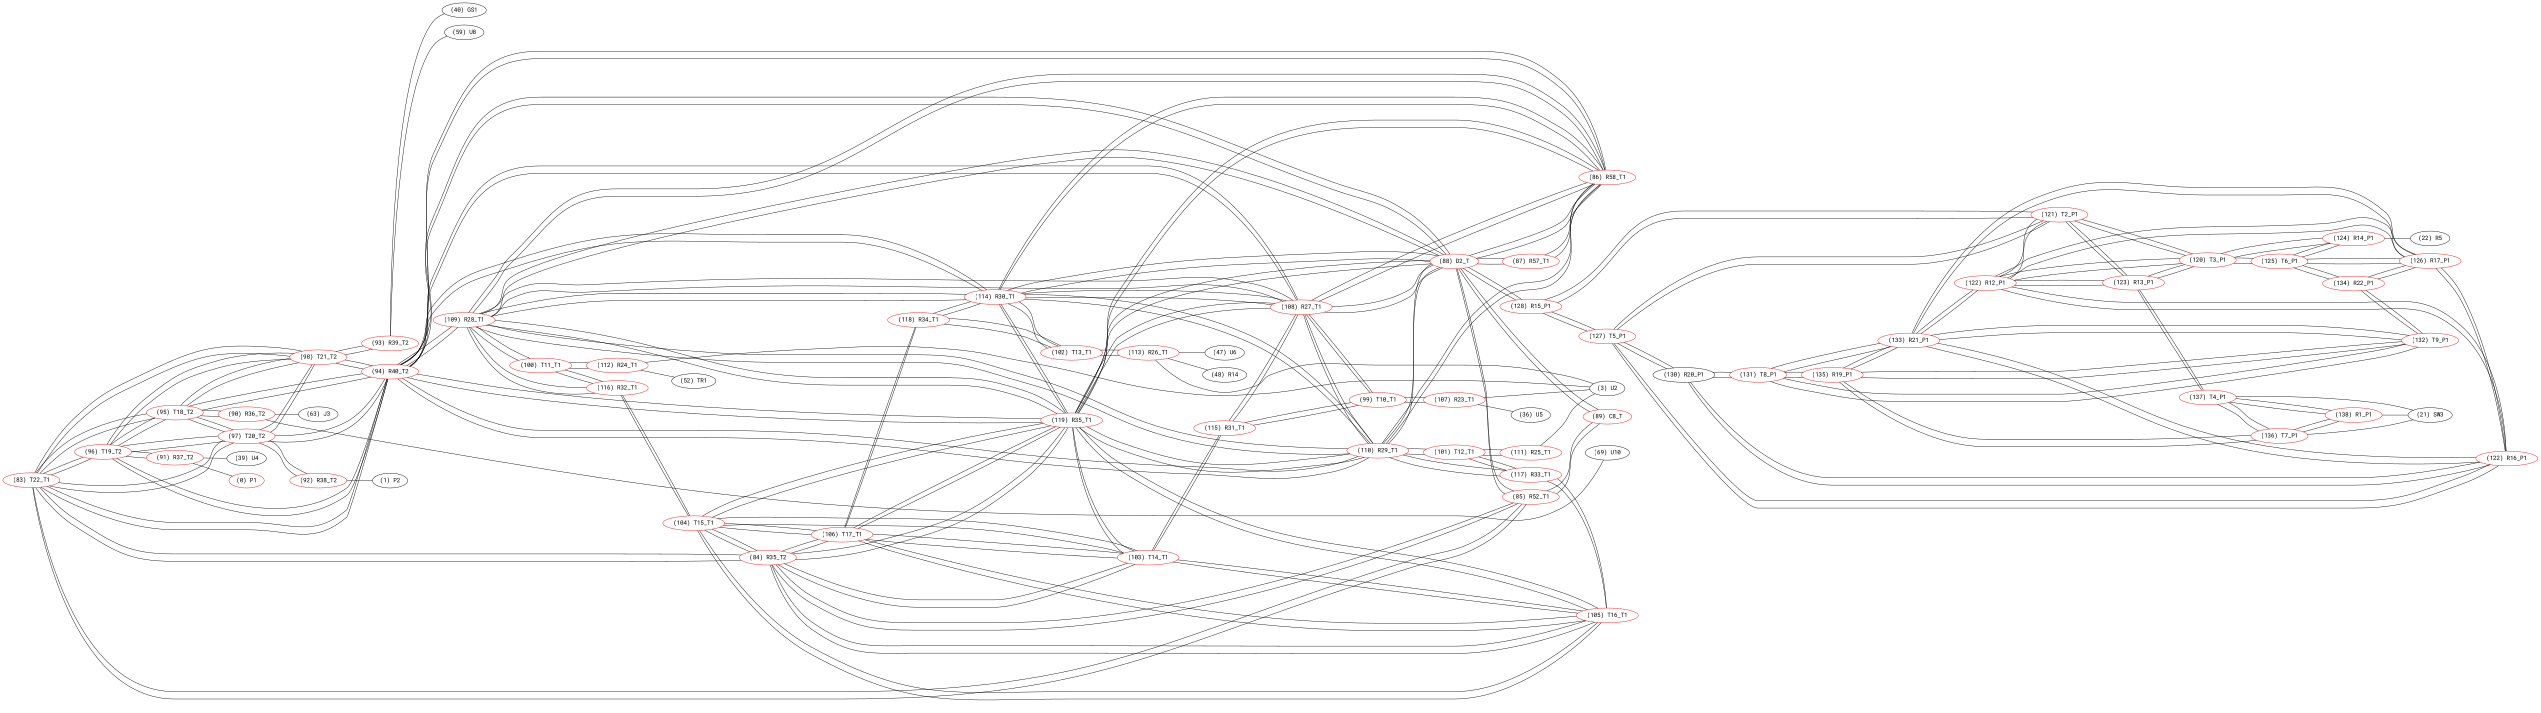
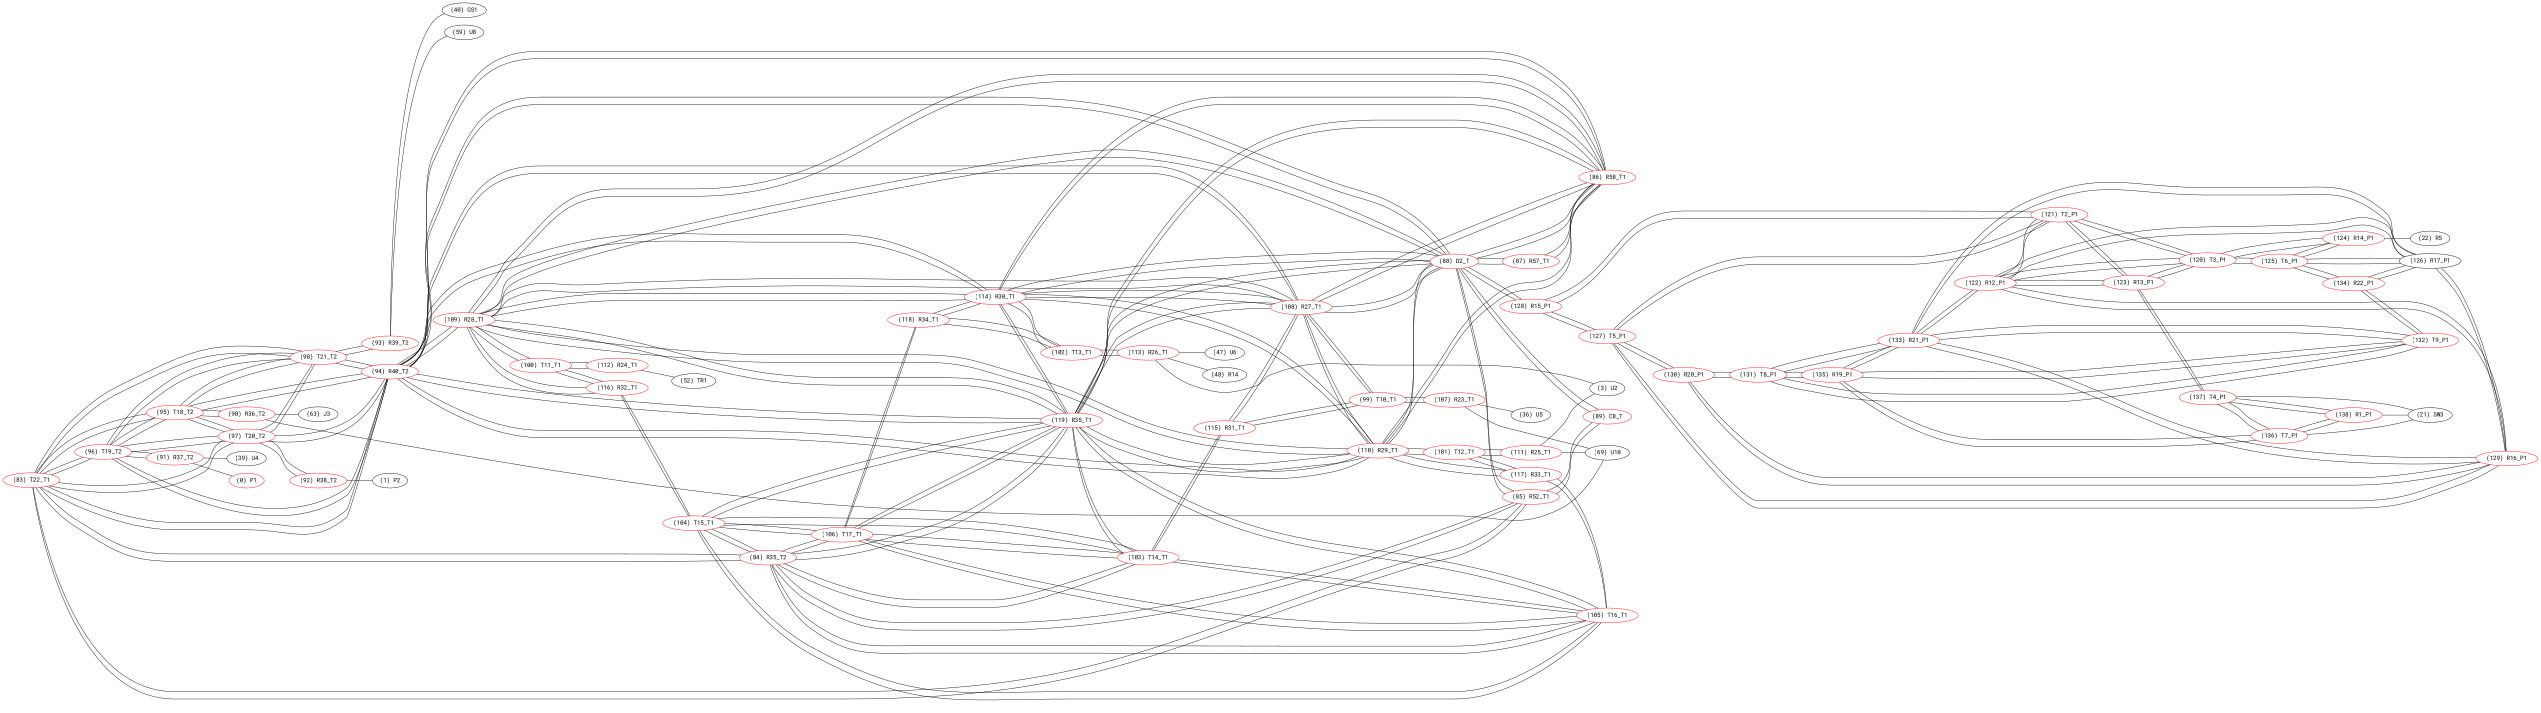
node "(126) R17_P1": color red -> black
node "(130) R20_P1": color black -> red
edge "(112) R24_T1" -- "(3) U2": removed
edge "(3) U2" -- "(107) R23_T1": now "(69) U10" -- "(107) R23_T1"
edge "(111) R25_T1" -- "(69) U10": added
node "(122) R16_P1": label "(122) R16_P1" -> "(129) R16_P1"
